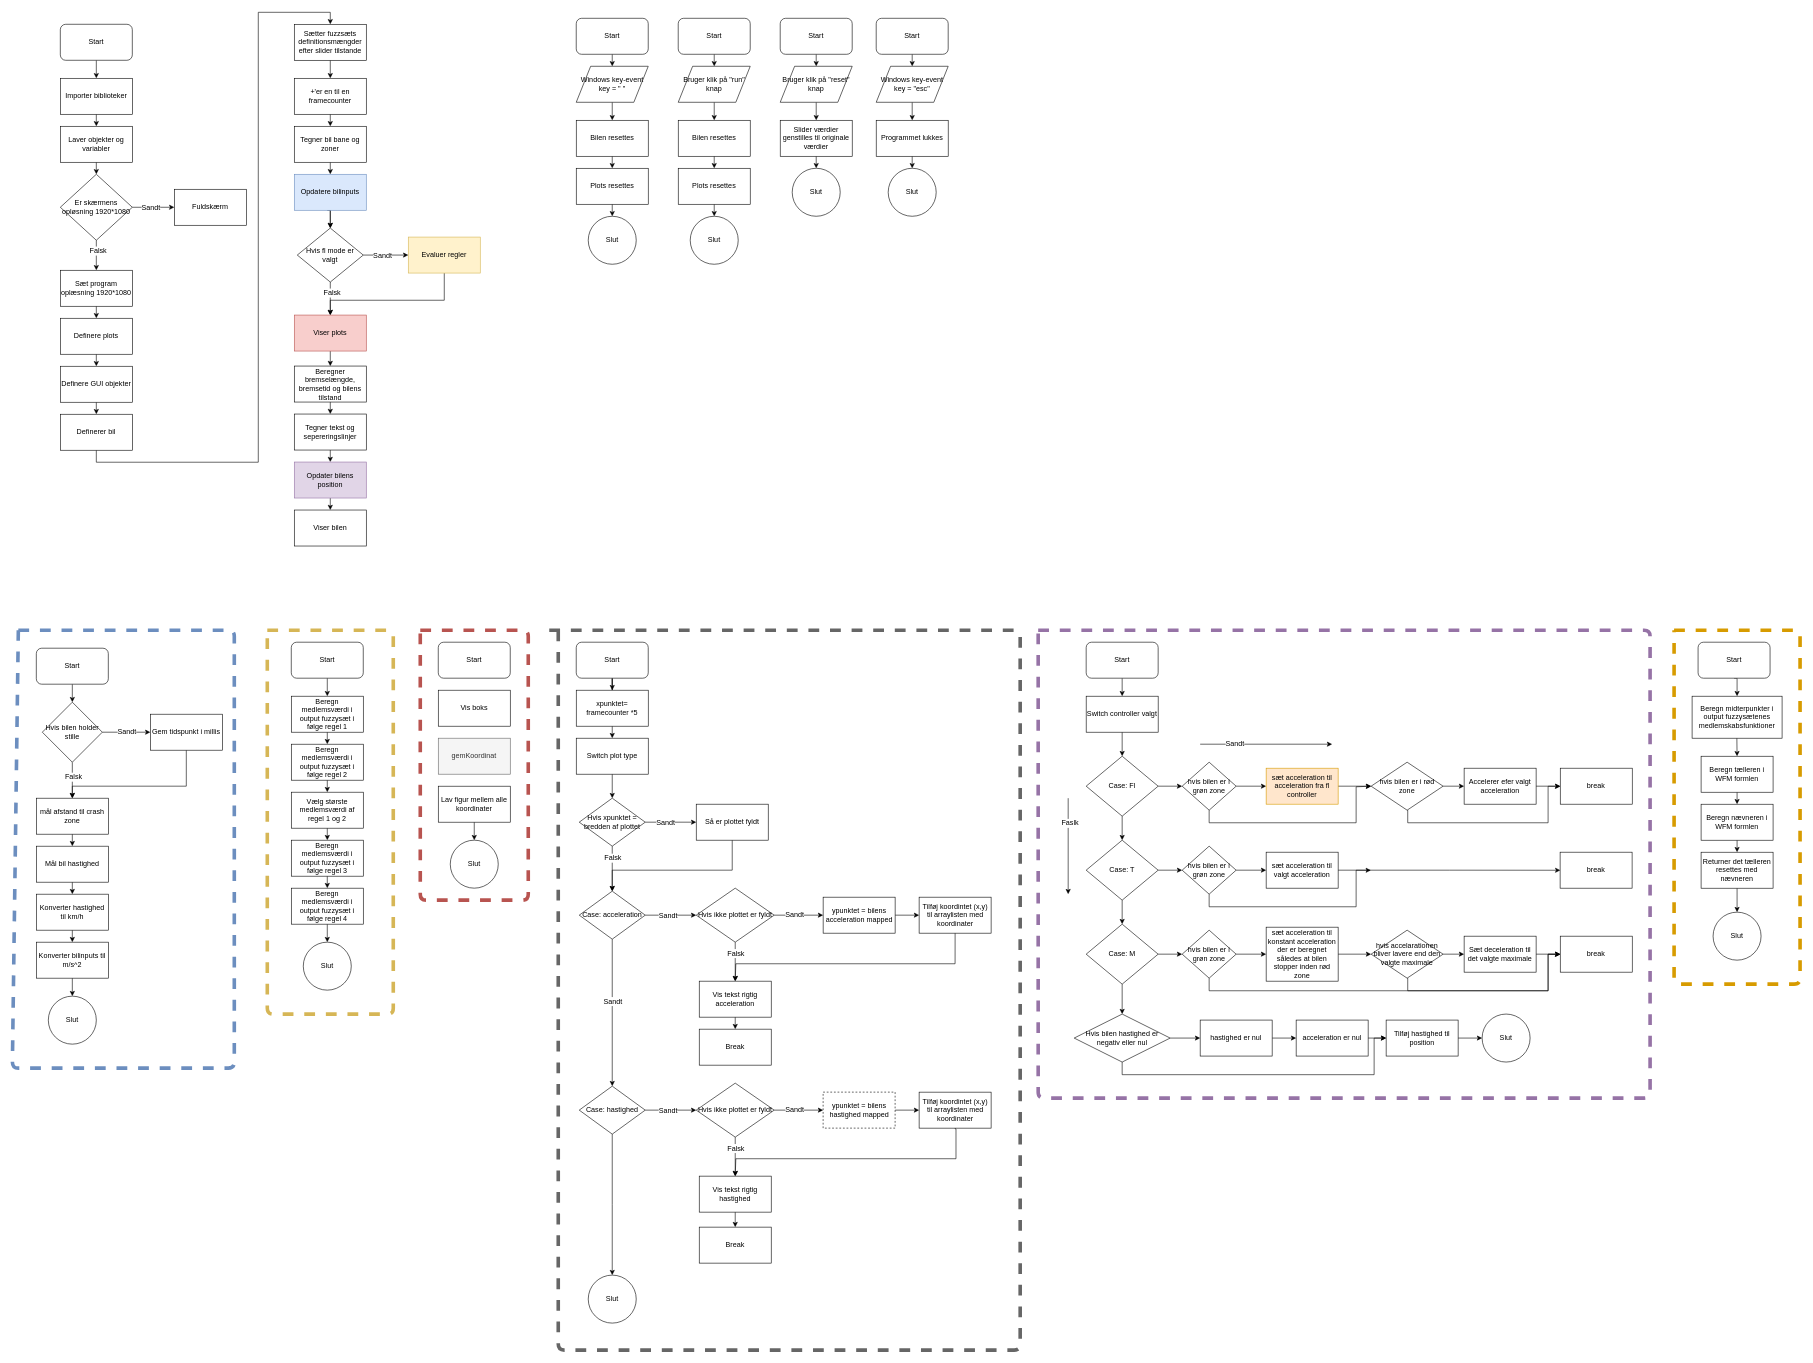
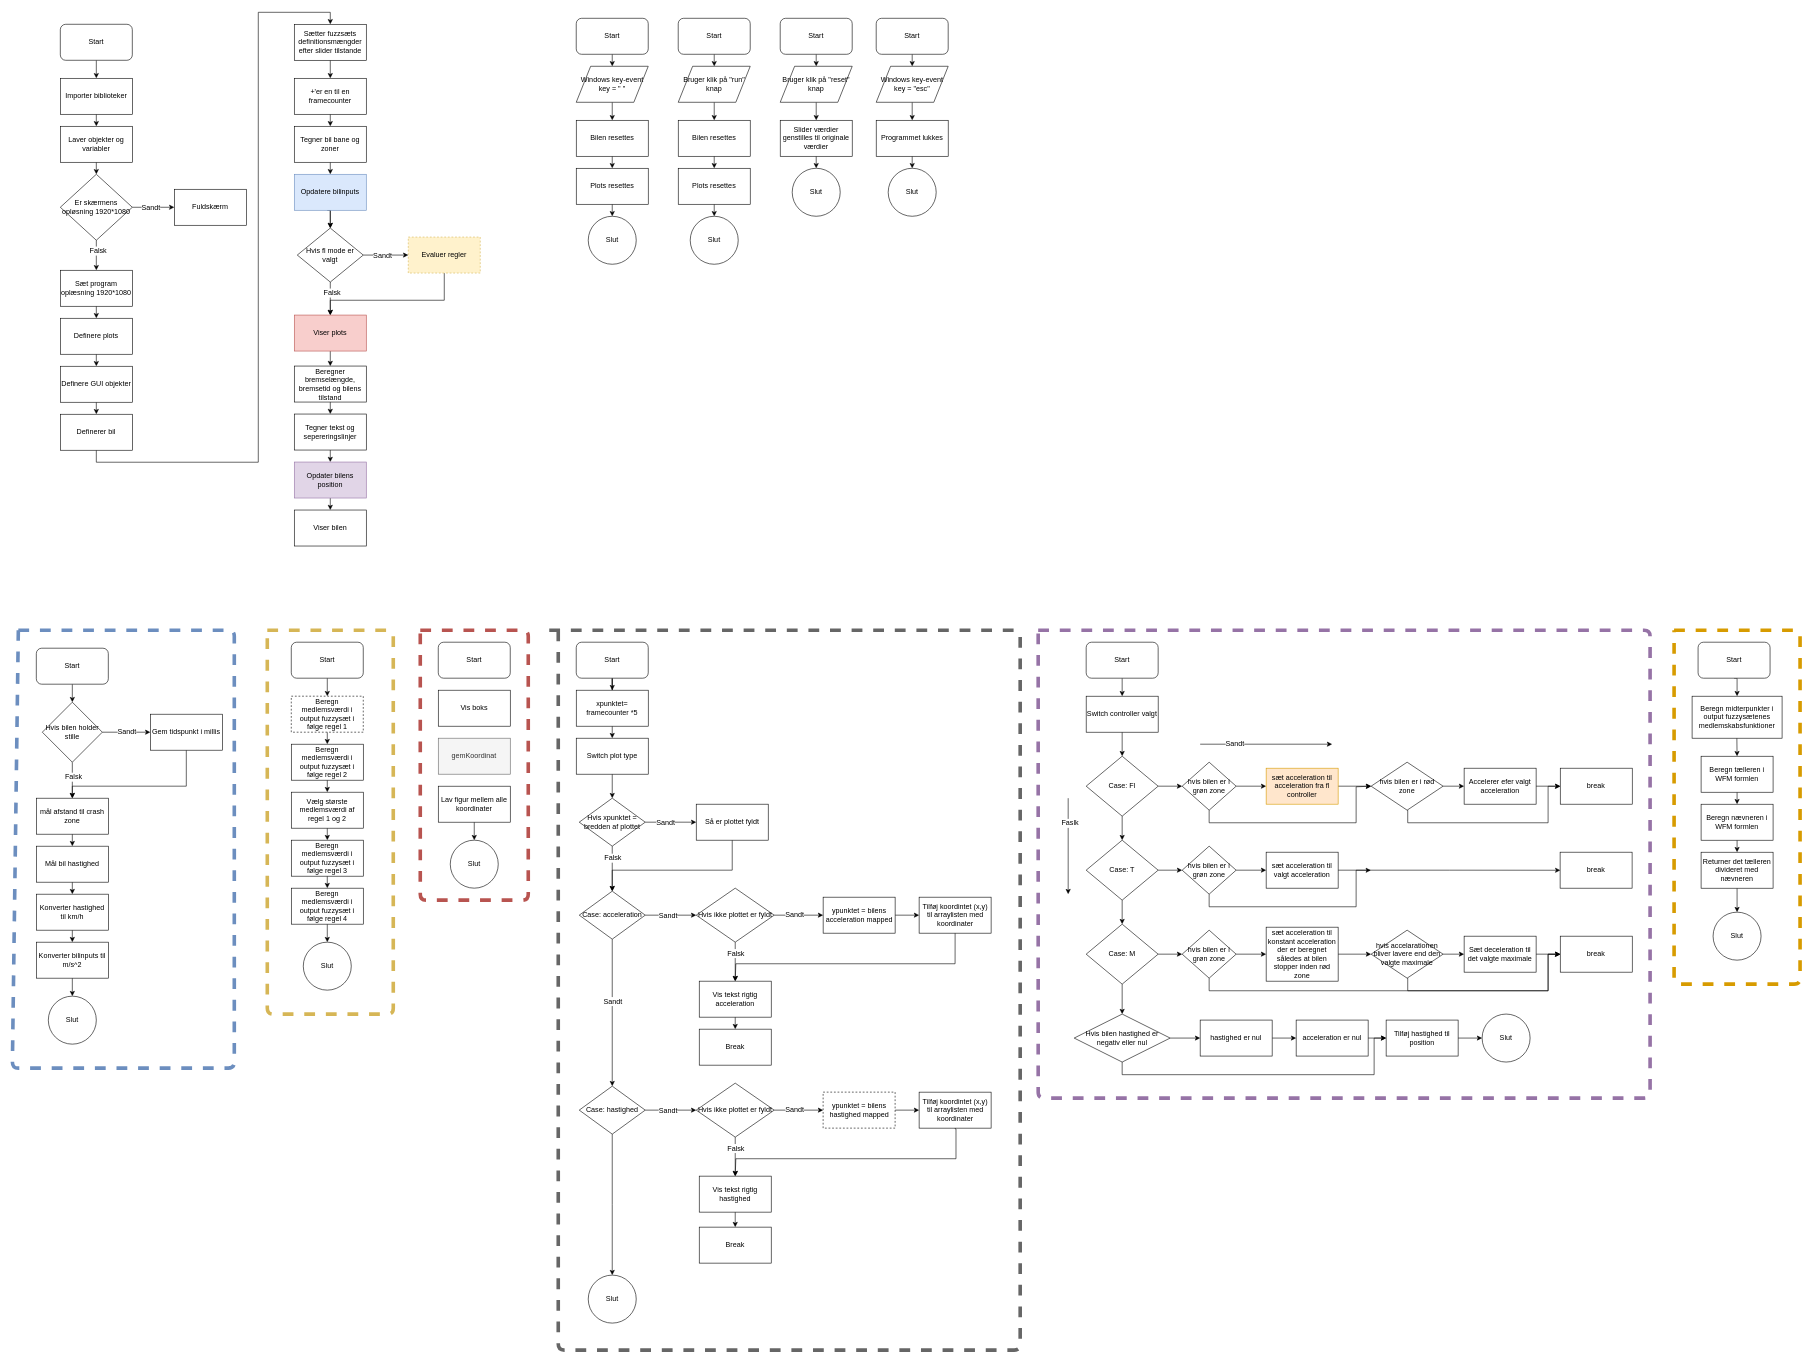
node "Evaluer regler": style solid -> dashed
node "Beregn medlemsværdi i output fuzzysæt i følge regel 1": style solid -> dashed
node "Returner det tælleren resettes med nævneren": label "Returner det tælleren resettes med nævneren" -> "Returner det tælleren divideret med nævneren"
